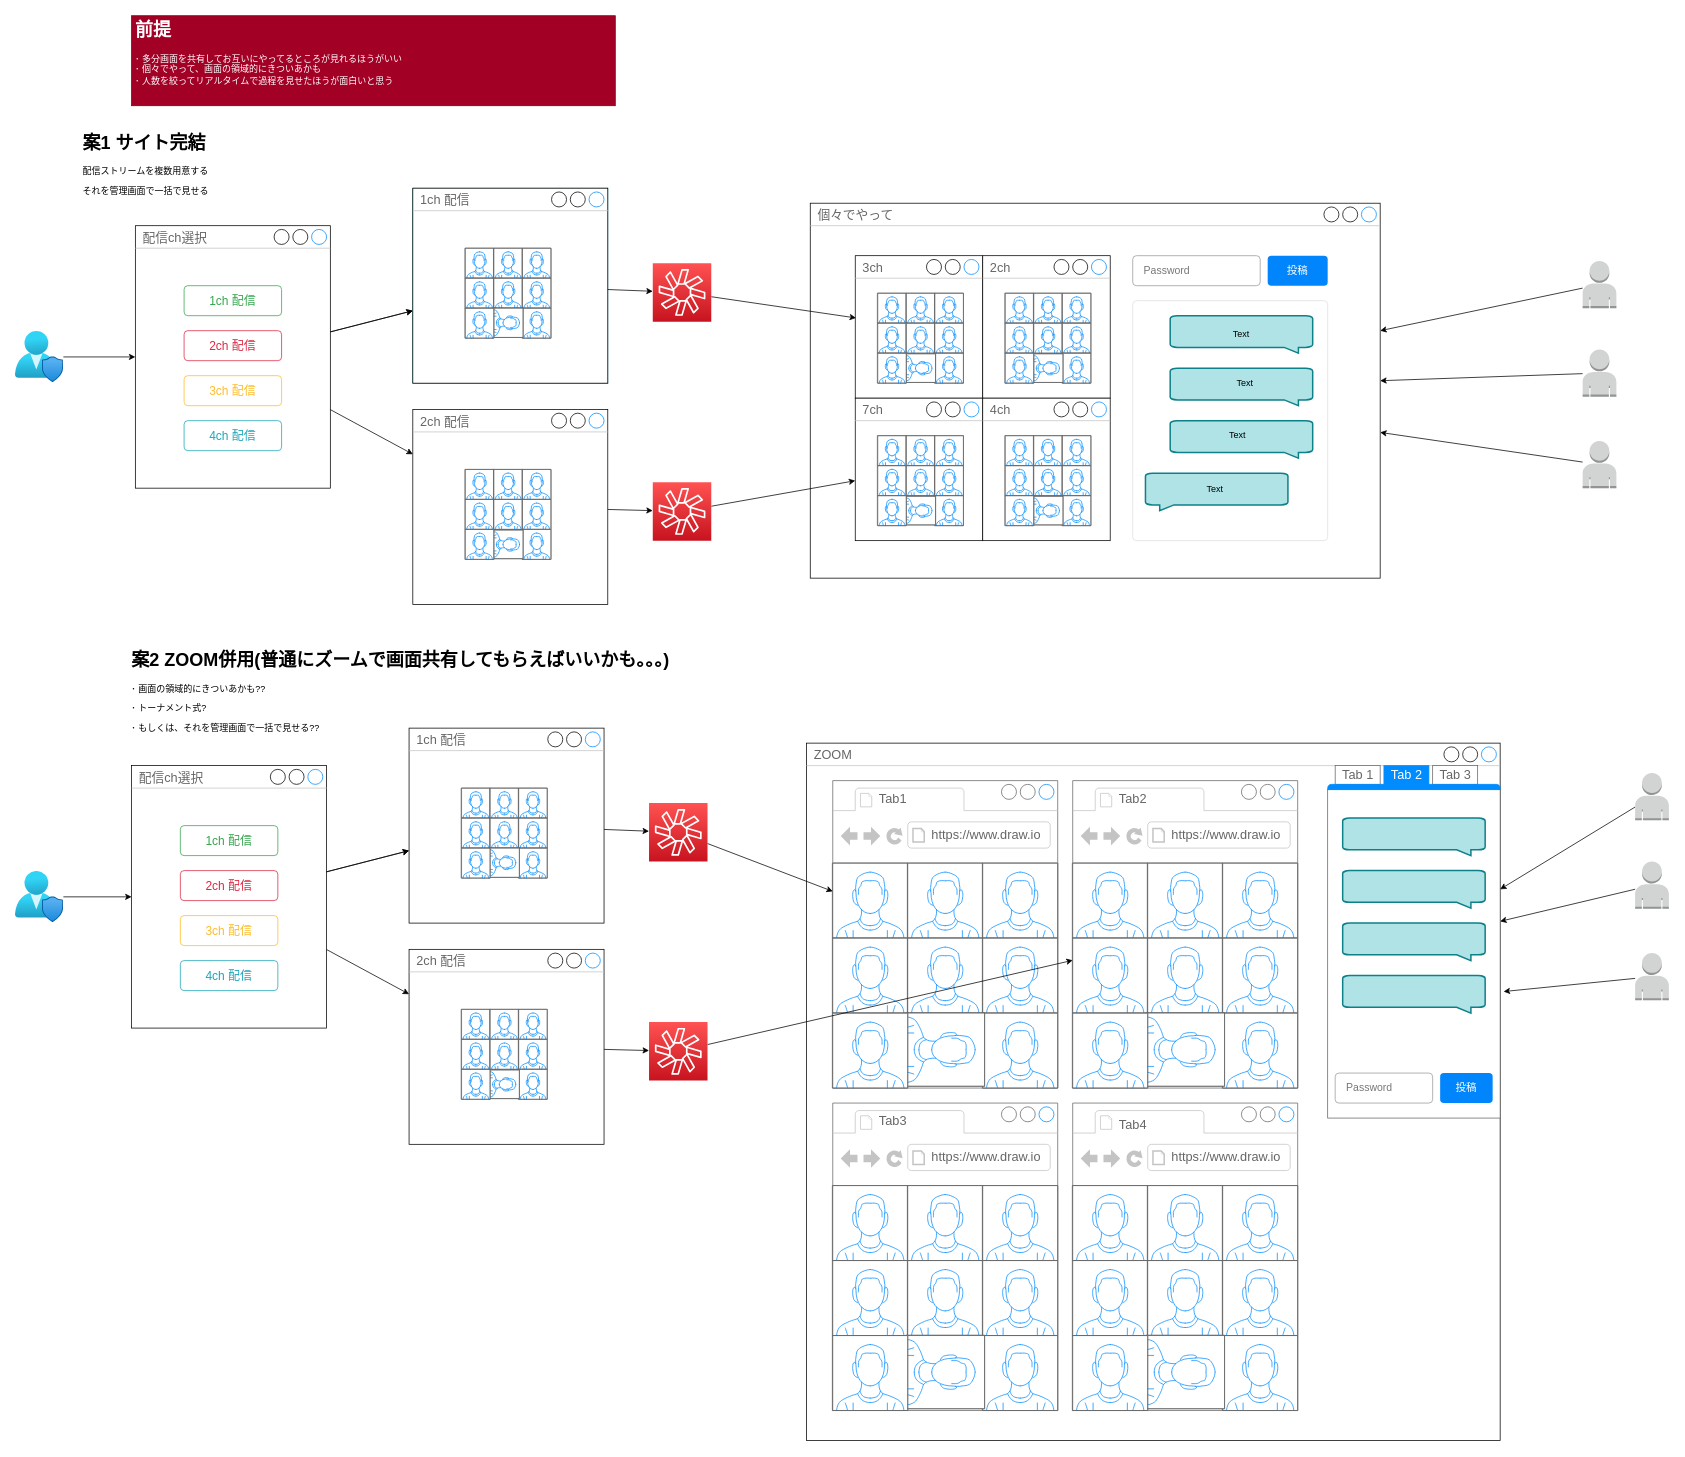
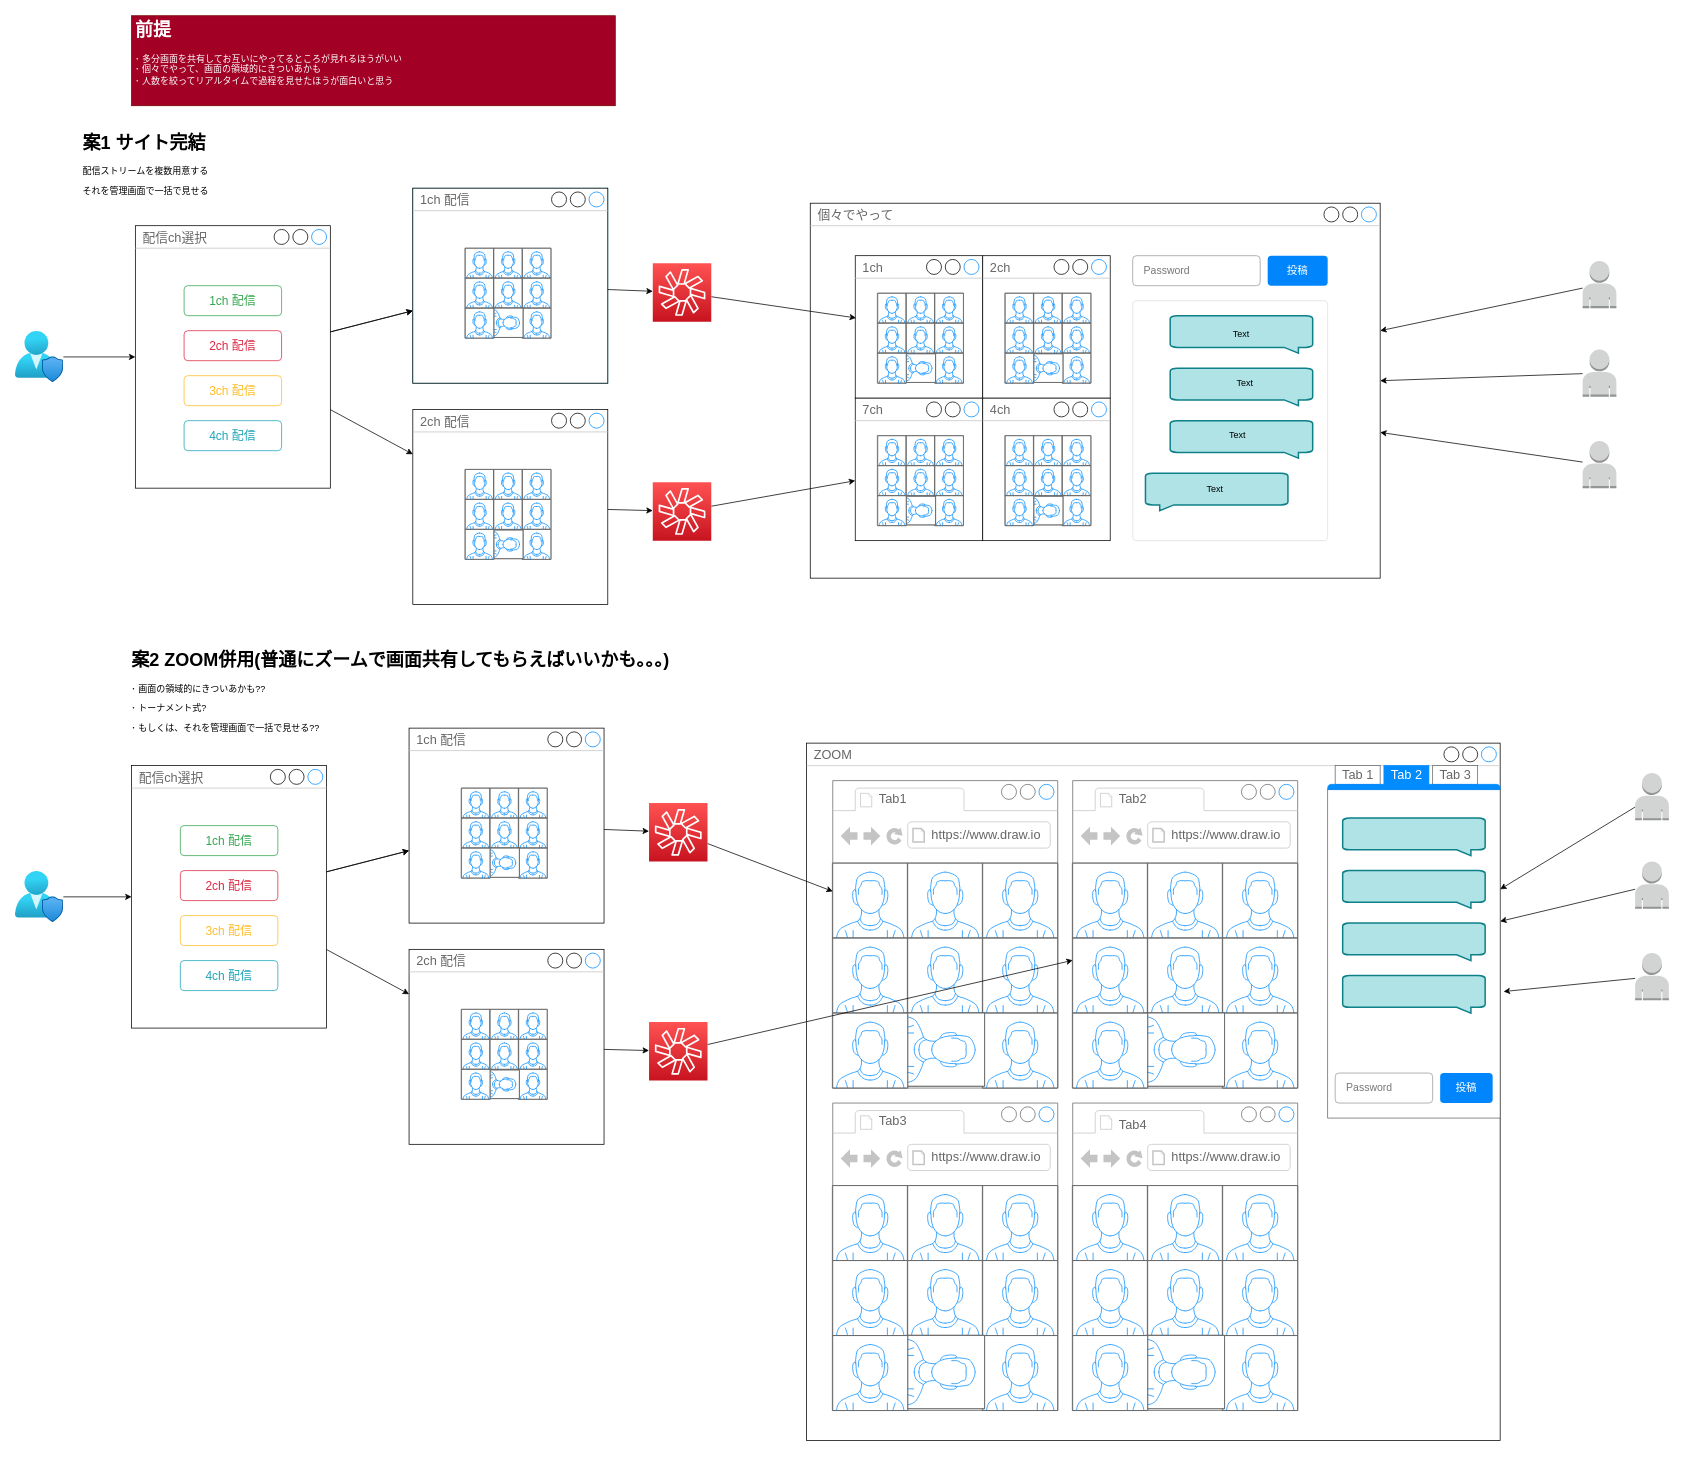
node "3ch": label "3ch" -> "1ch"
